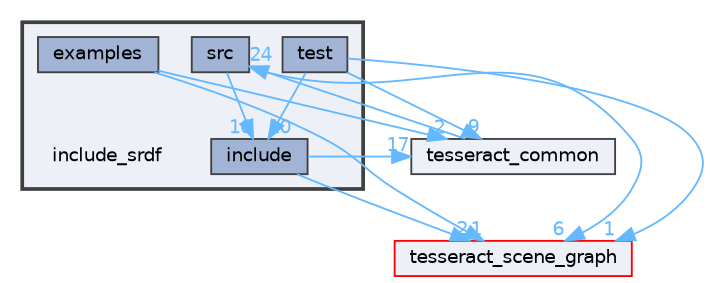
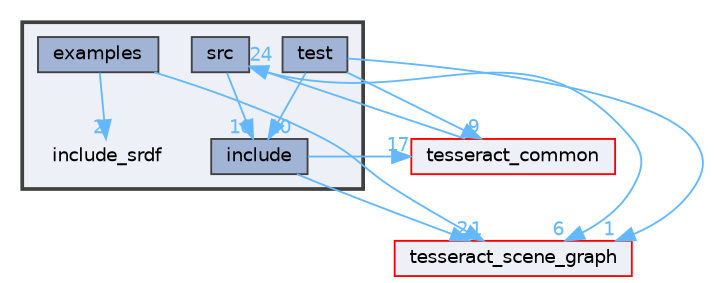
edge "examples" -> "tesseract_common": now "examples" -> "include_srdf"
node "tesseract_common": color grey25 -> red
